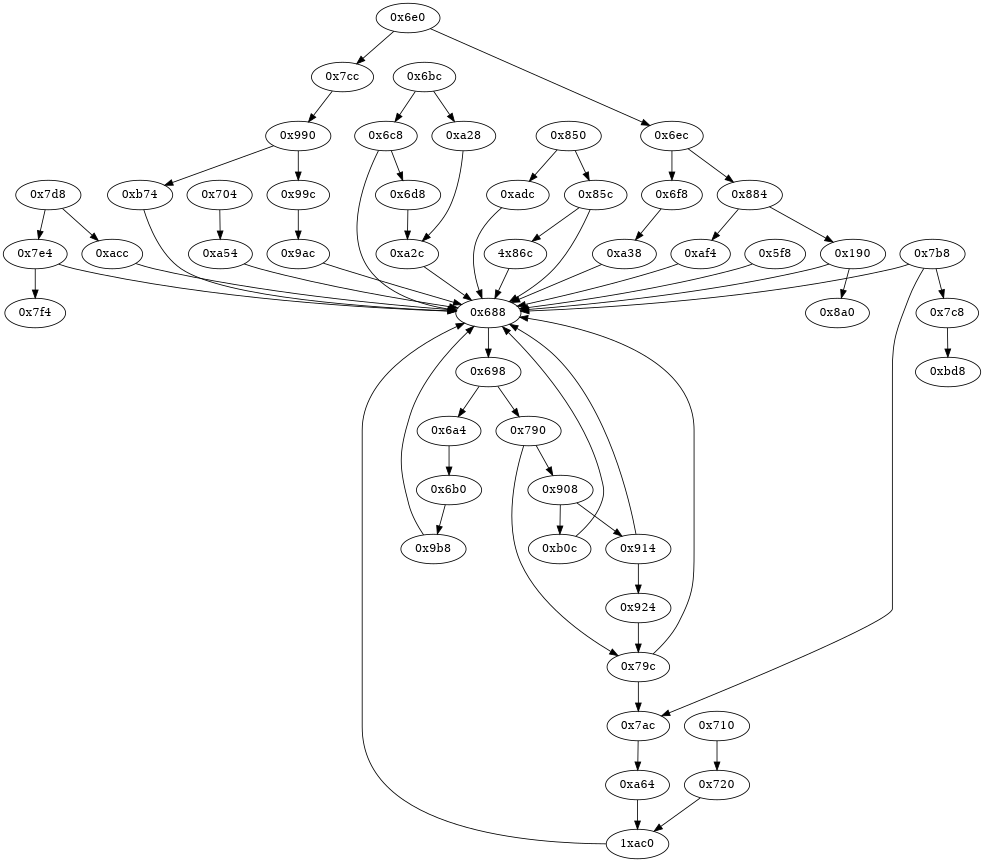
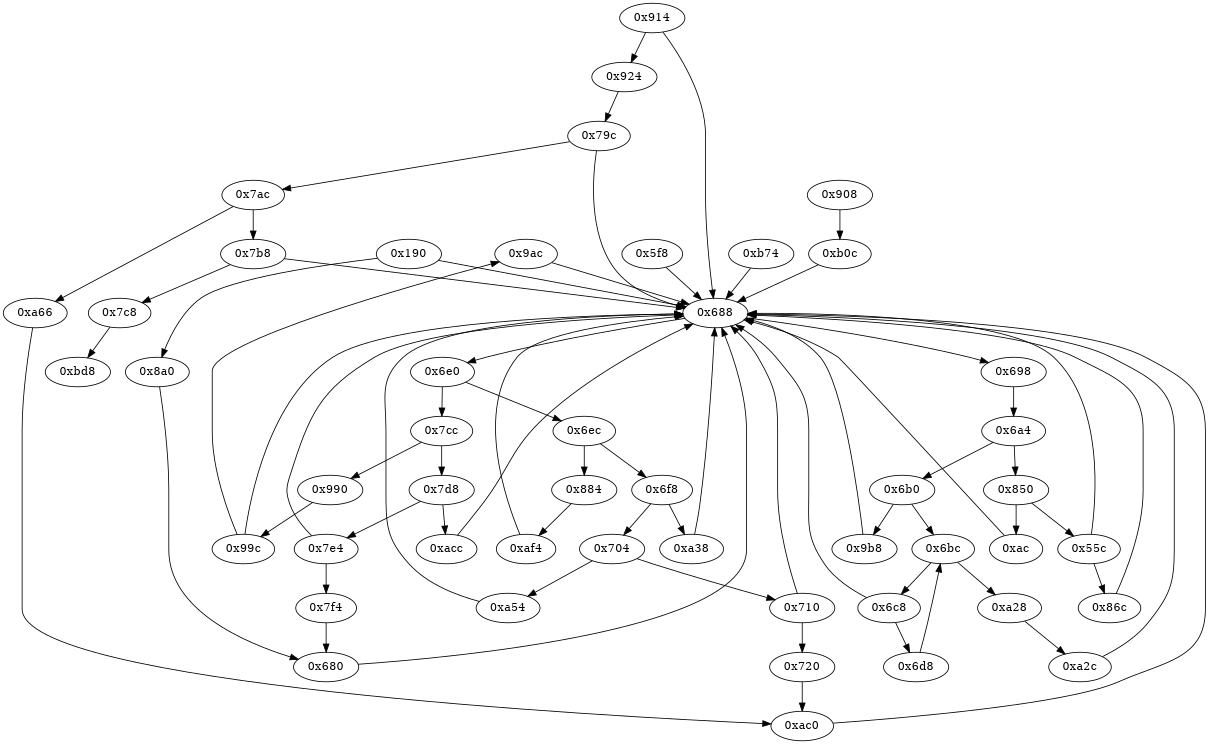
edge "0x990" -> "0xb74": removed
node "0xadc": label "0xadc" -> "0xac"
node "0x85c": label "0x85c" -> "0x55c"
edge "0x6d8" -> "0xa2c": now "0x6d8" -> "0x6bc"
edge "0x884" -> "0x190": removed
node "4x86c": label "4x86c" -> "0x86c"
edge "0x99c" -> "0x688": added
edge "0x688" -> "0x6e0": added
node "0x790": removed
edge "0x7cc" -> "0x7d8": added
edge "0x6a4" -> "0x850": added
edge "0x710" -> "0x688": added
edge "0x6f8" -> "0x704": added
edge "0x6b0" -> "0x6bc": added
edge "0x908" -> "0x914": removed
edge "0x7b8" -> "0x7ac": reversed
edge "0x704" -> "0x710": added
node "0x680": added
node "0xa64": label "0xa64" -> "0xa66"
node "1xac0": label "1xac0" -> "0xac0"
